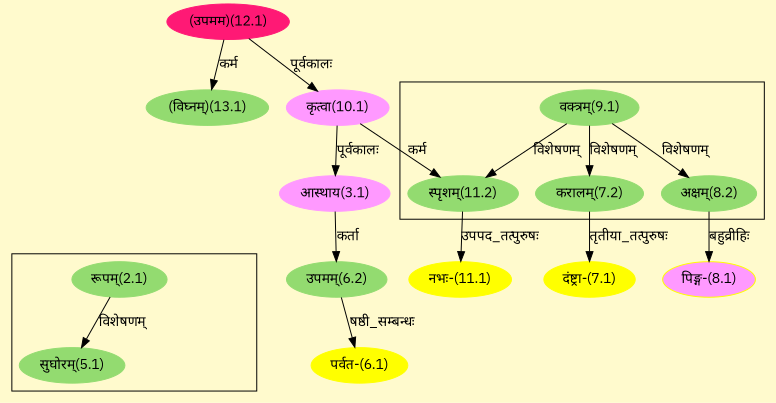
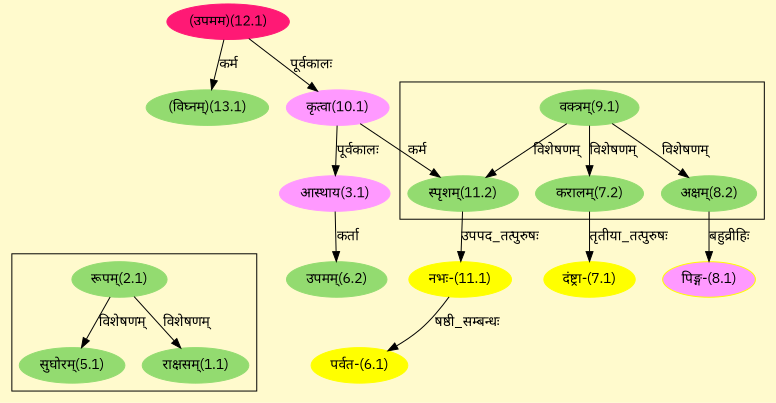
edge "उपमम्(6.2)" -> "पर्वत-(6.1)": now "नभः-(11.1)" -> "पर्वत-(6.1)"
node "राक्षसम्(1.1)": added
